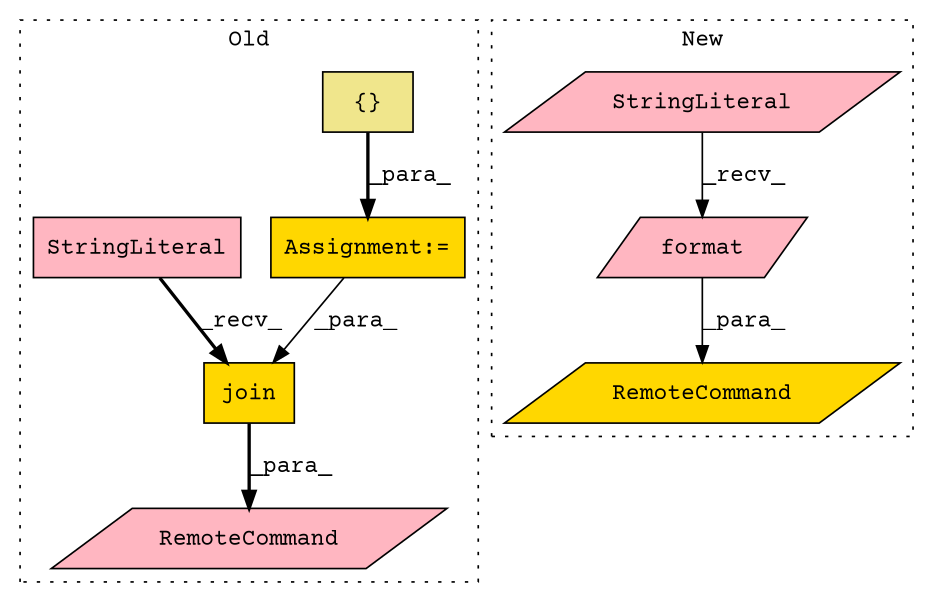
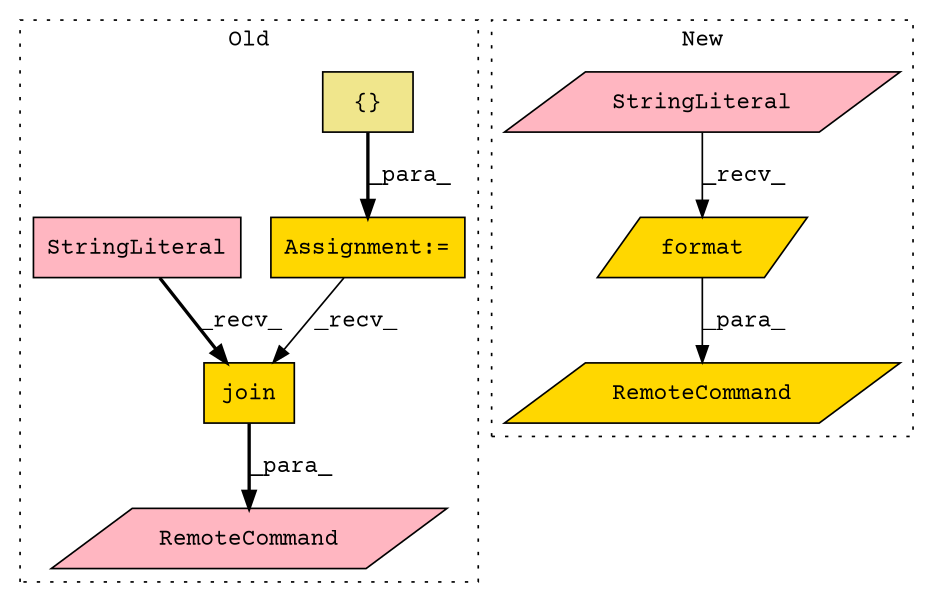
node "format": fillcolor lightpink -> gold
edge "Assignment:=" -> "join": label "_para_" -> "_recv_"
